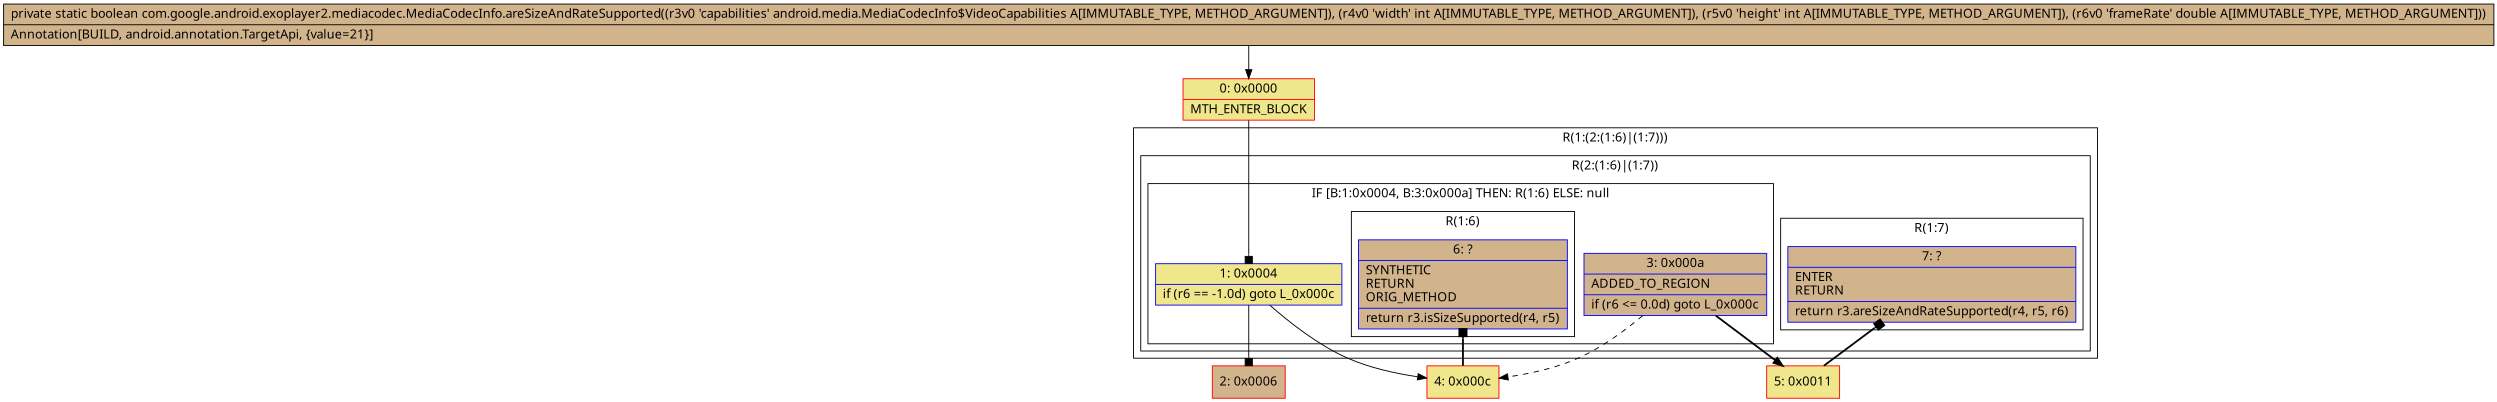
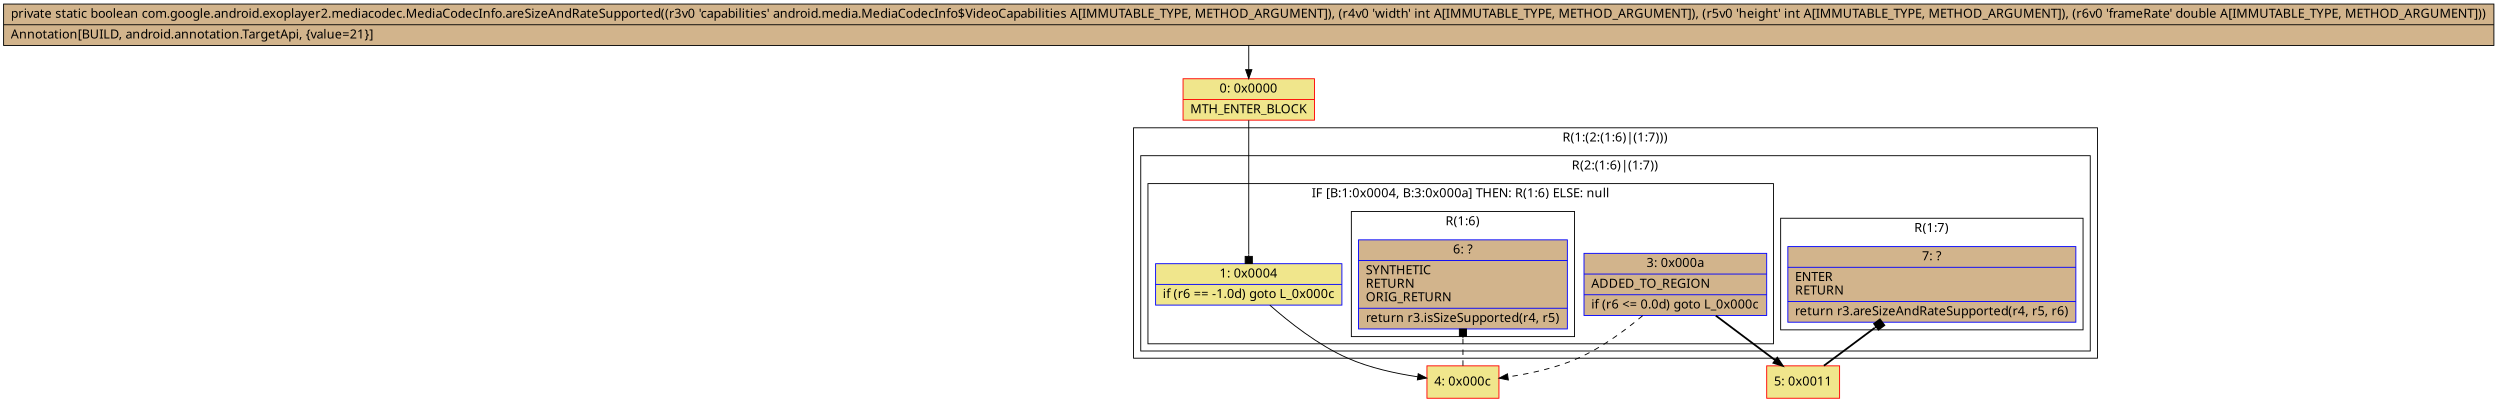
node "6: ?": text "ORIG_METHOD" -> "ORIG_RETURN"
edge "4: 0x000c" -> "6: ?": style bold -> dashed
node "2: 0x0006": removed
